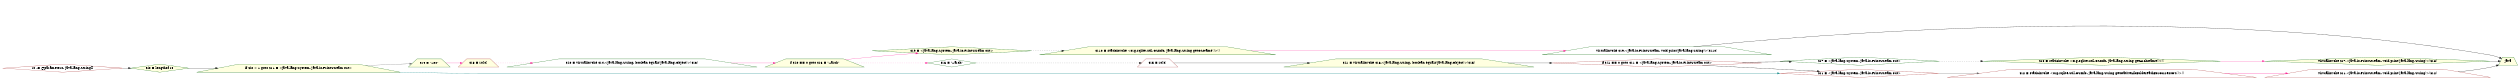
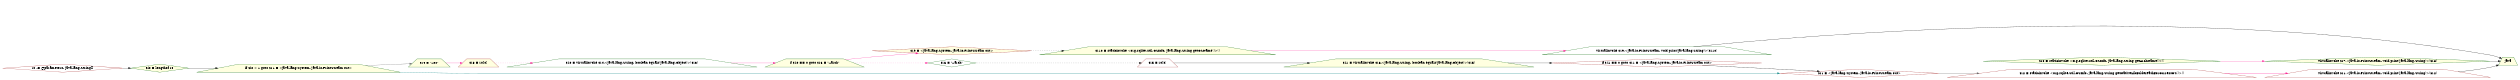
node "$r9 = <java.lang.System: java.io.PrintStream out>": color darkgreen -> brown
node "$r7 = <java.lang.System: java.io.PrintStream out>": removed
